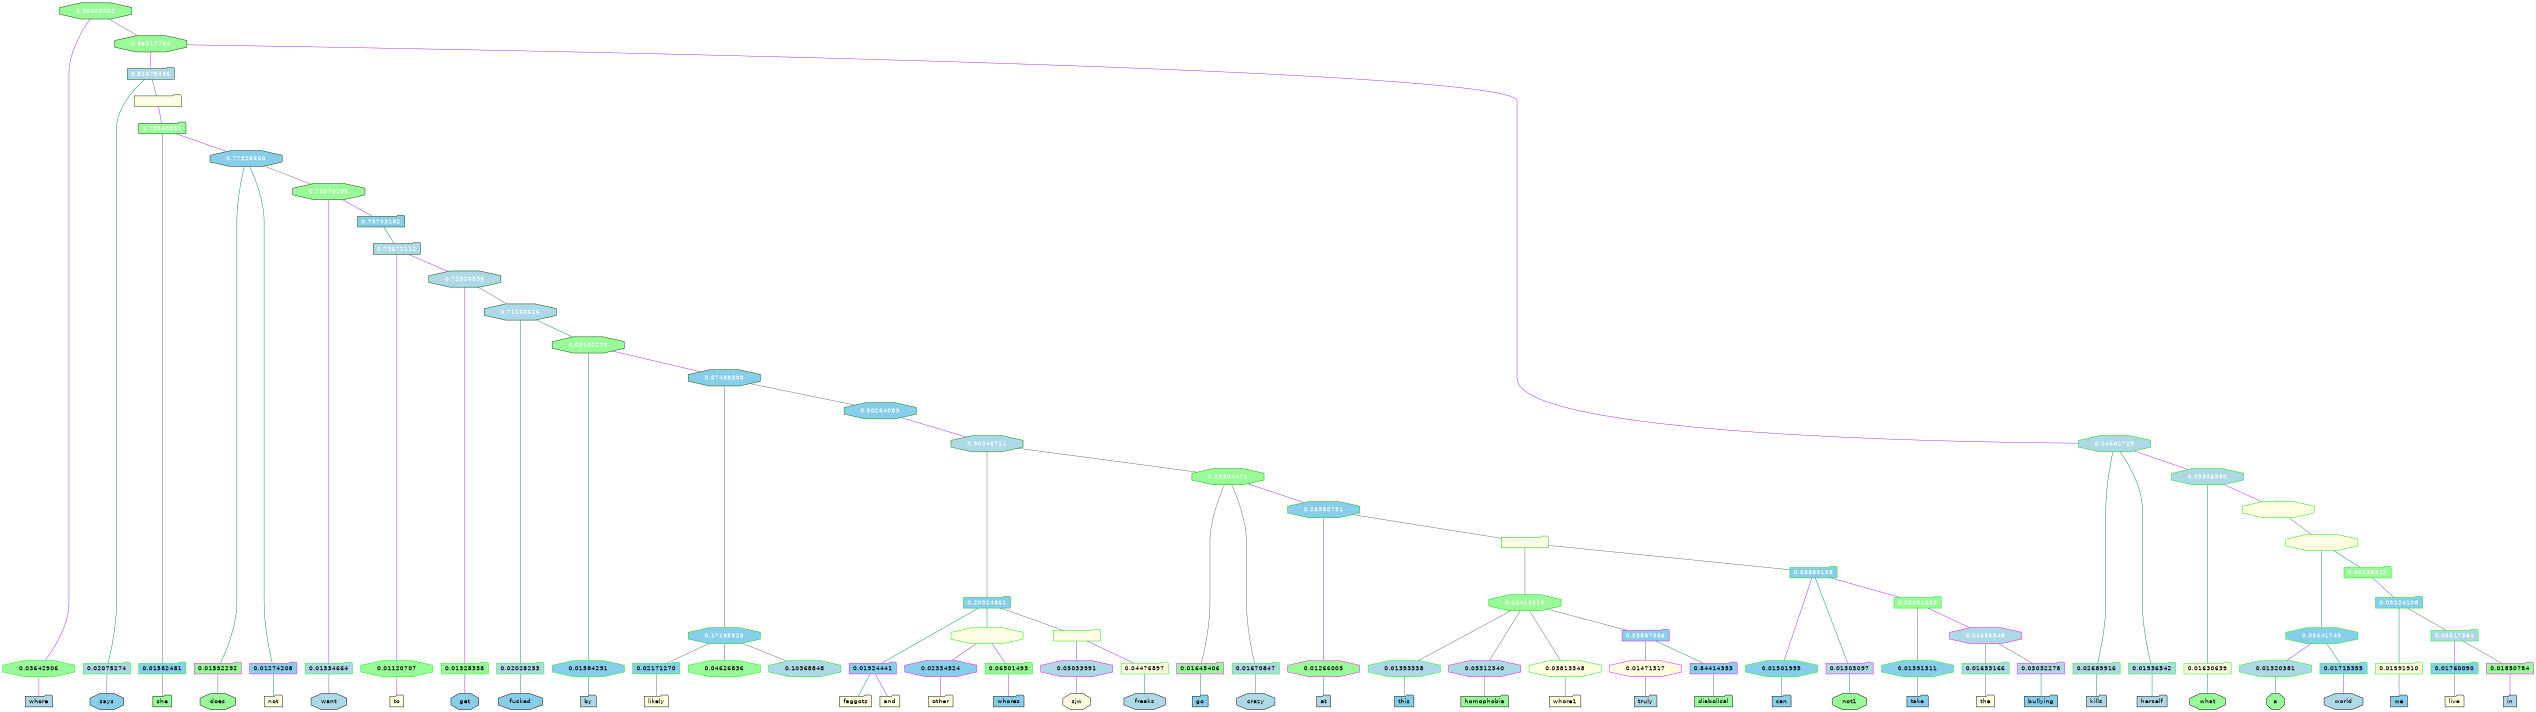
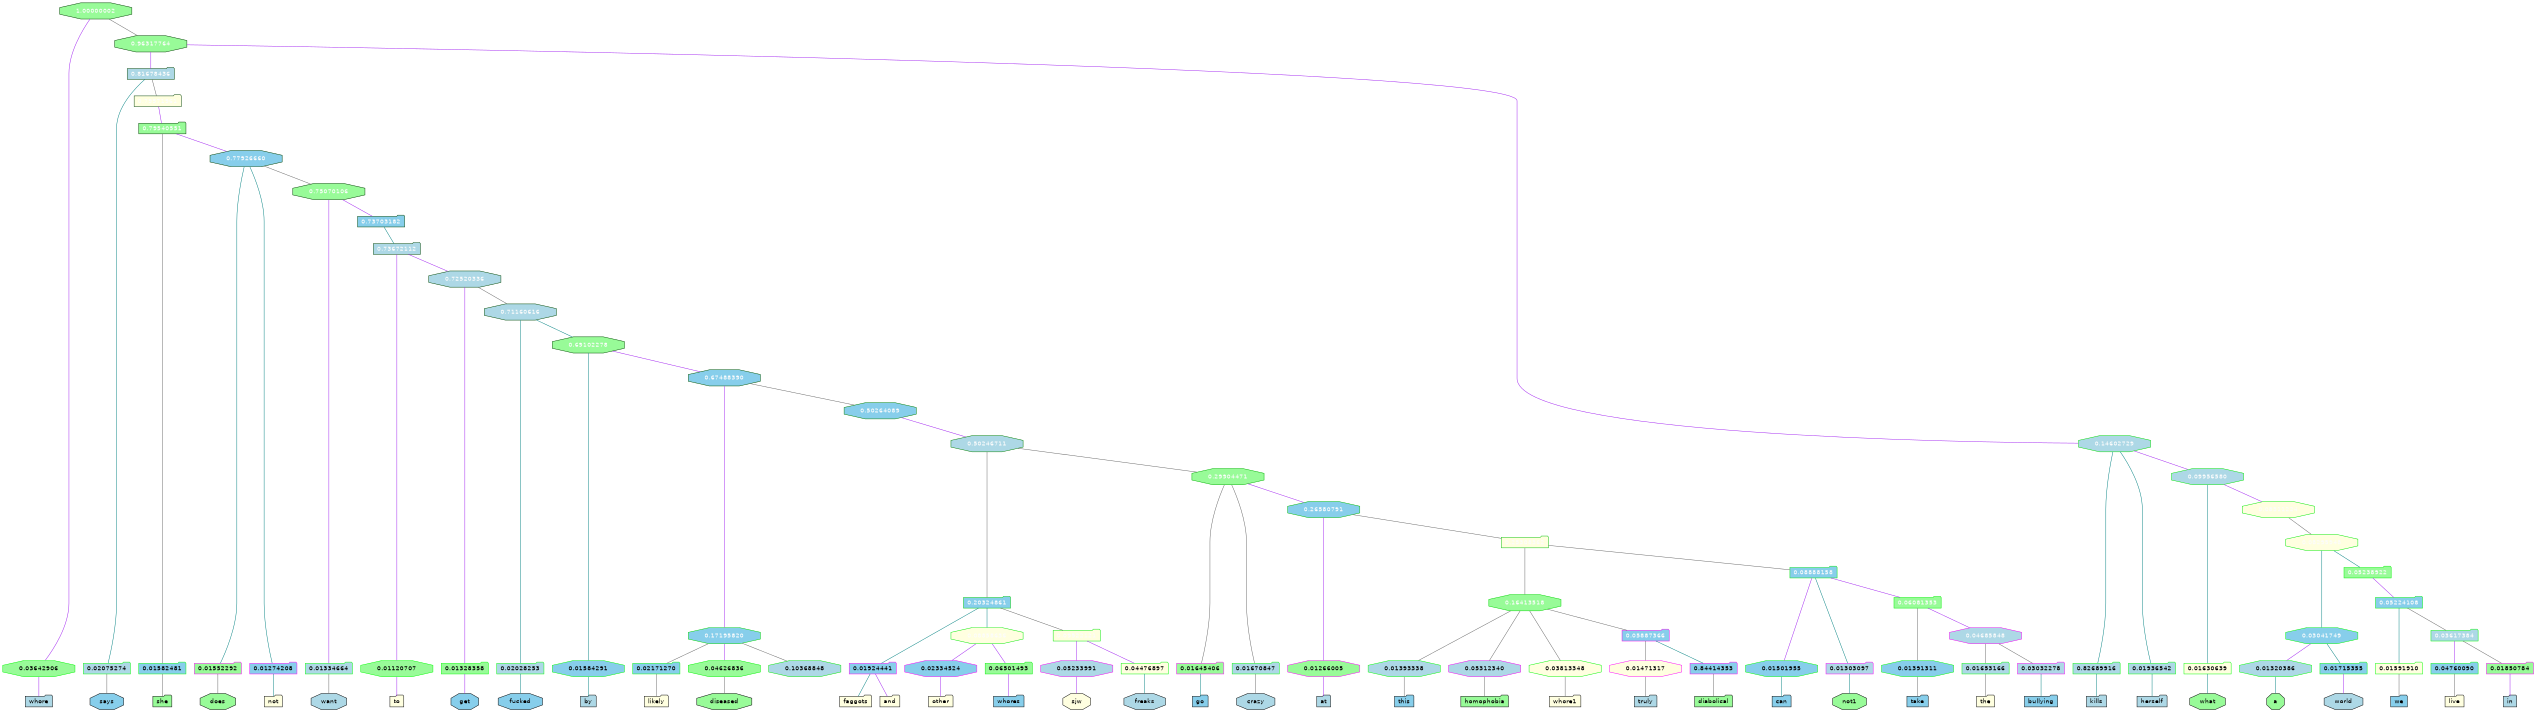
node "0.05033991": label "0.05033991" -> "0.05233991"
node "0.02689916": label "0.02689916" -> "0.82689916"
node "0.01320381": label "0.01320381" -> "0.01320386"
node "0.01760090": label "0.01760090" -> "0.04760090"
edge "0.01266005" -- "at": color teal -> purple
node "diseased": added
